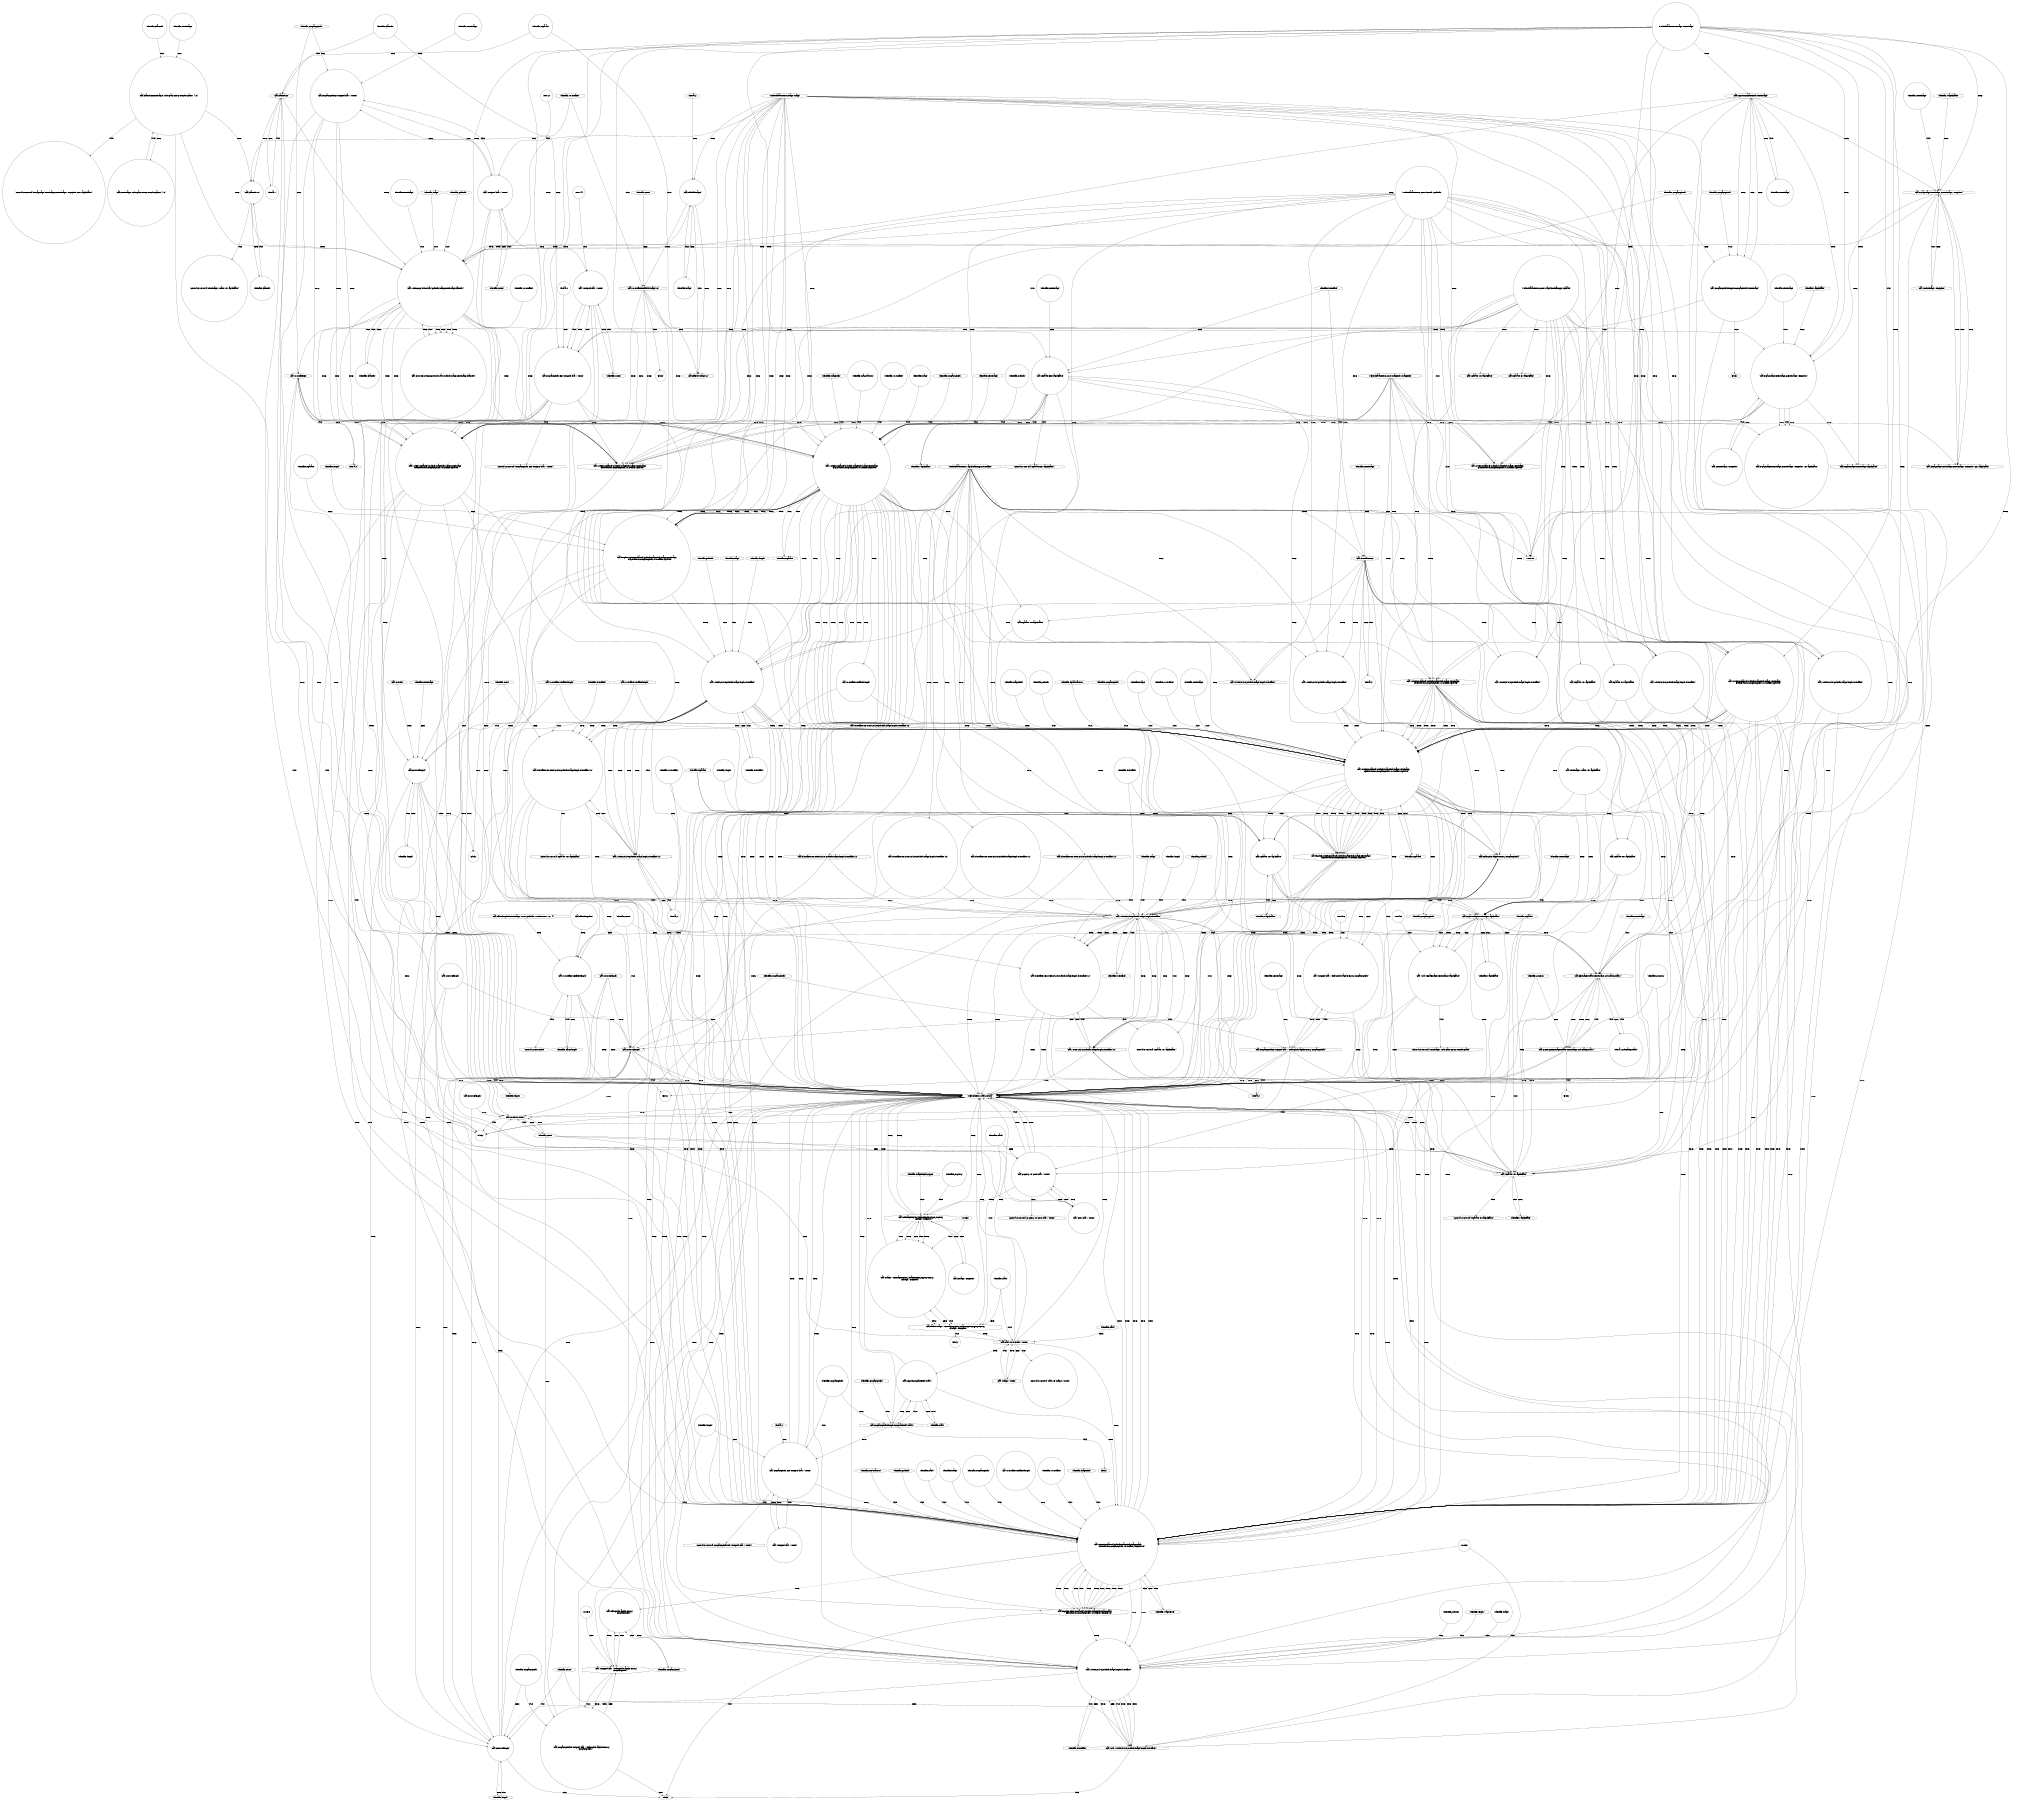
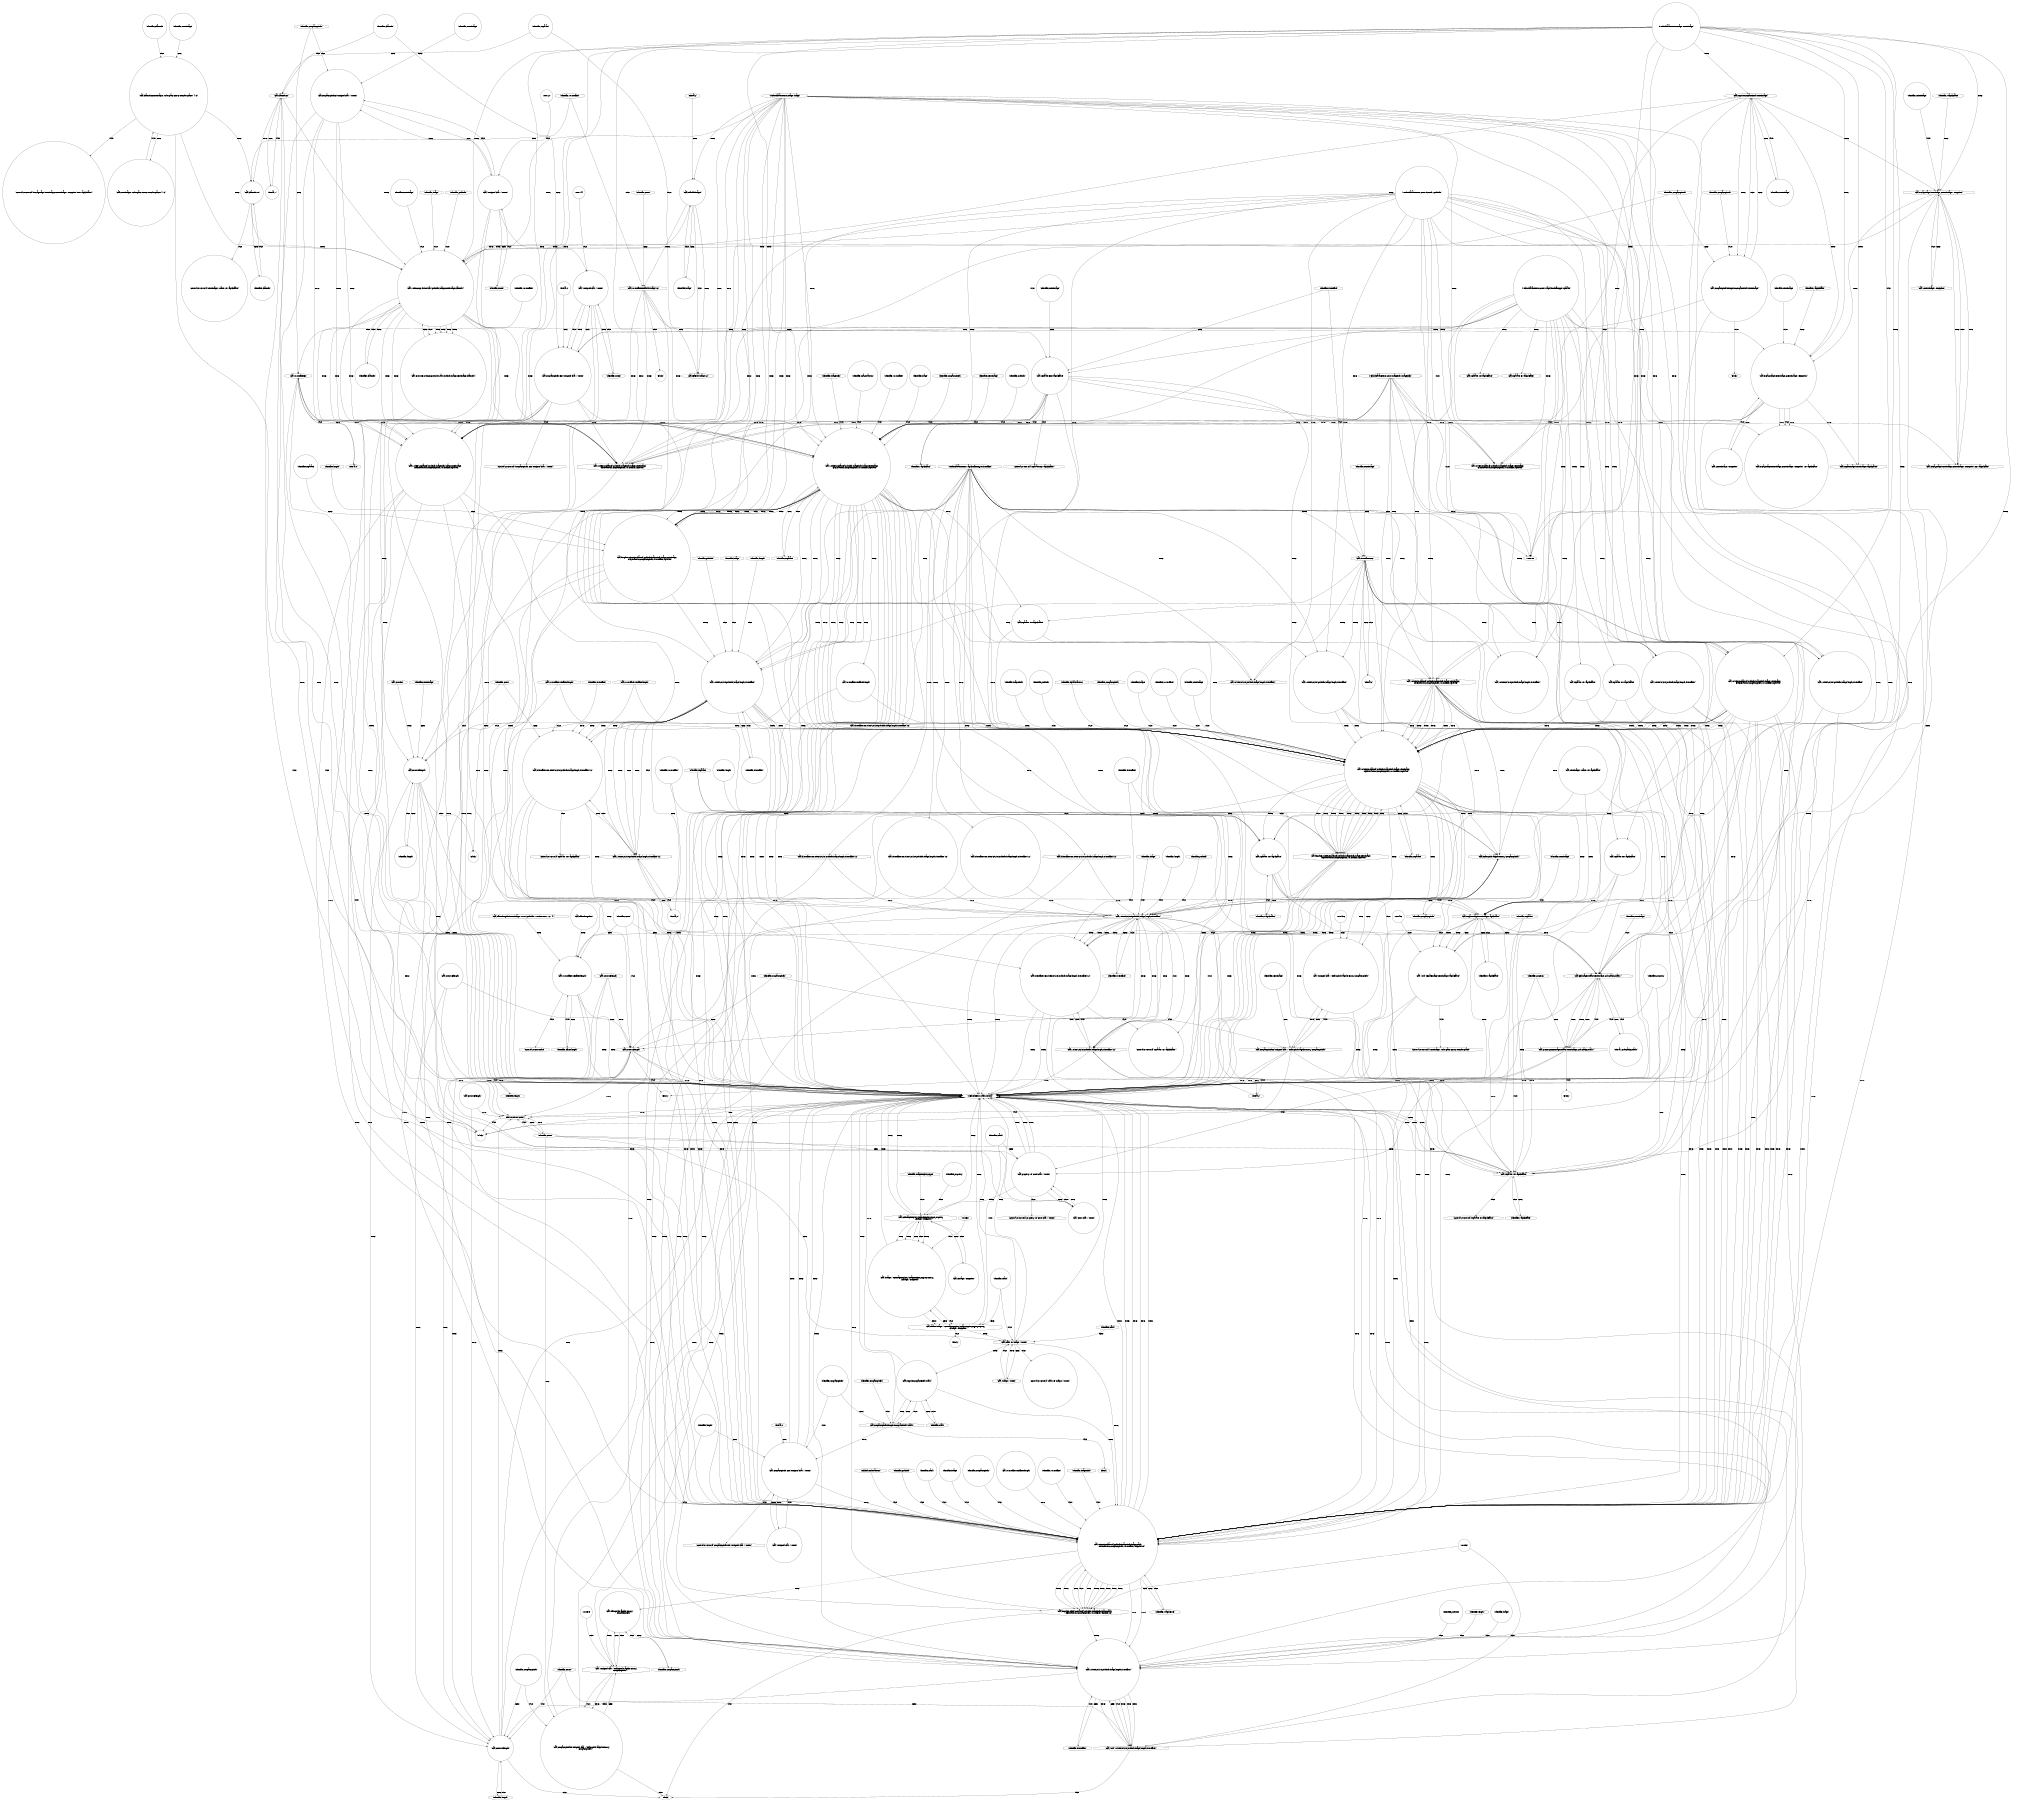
edge "(Call,compact_pixels=AcquireCompactPixels(next_image))" -> "(MethodReturn,static ssize_t)": now "(Call,compact_pixels=AcquireCompactPixels(next_image))" -> "(Call,(void) NegateImage(next_image,MagickFalse))"
node "(Call,mask != (PSDInfo *) NULL)": label "(Call,mask != (PSDInfo *) NULL)" -> "(Call,mask != (Image *) NULL)"
node "(Identifier,RedQuantum)": label "(Identifier,RedQuantum)" -> "(TellBlob,RedQuantum)"
